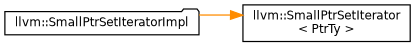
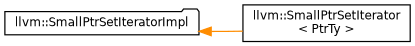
edge "llvm::SmallPtrSetIteratorImpl" -> "llvm::SmallPtrSetIterator < PtrTy >": reversed
